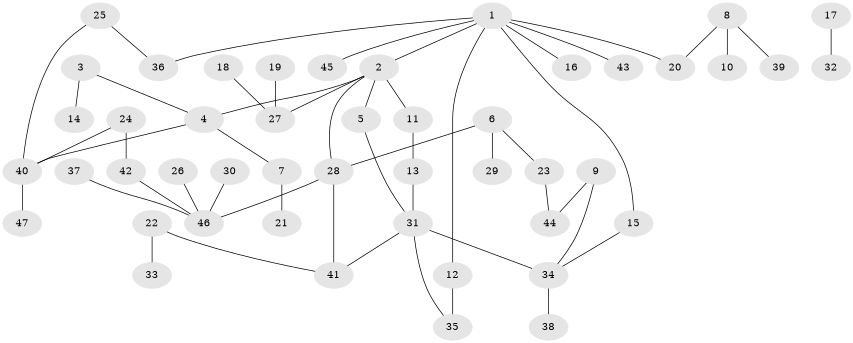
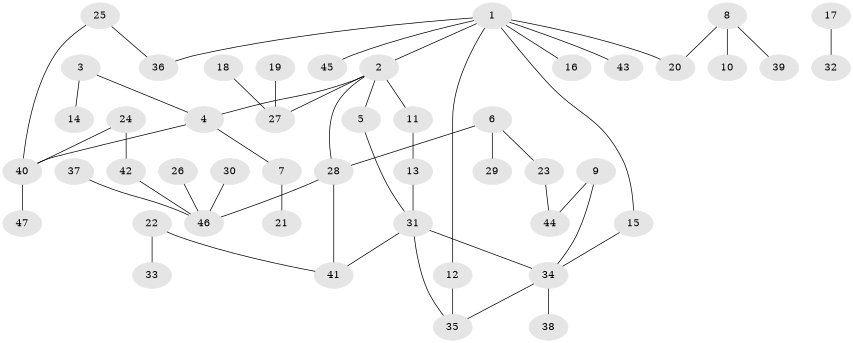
edge "34" -- "35": added
